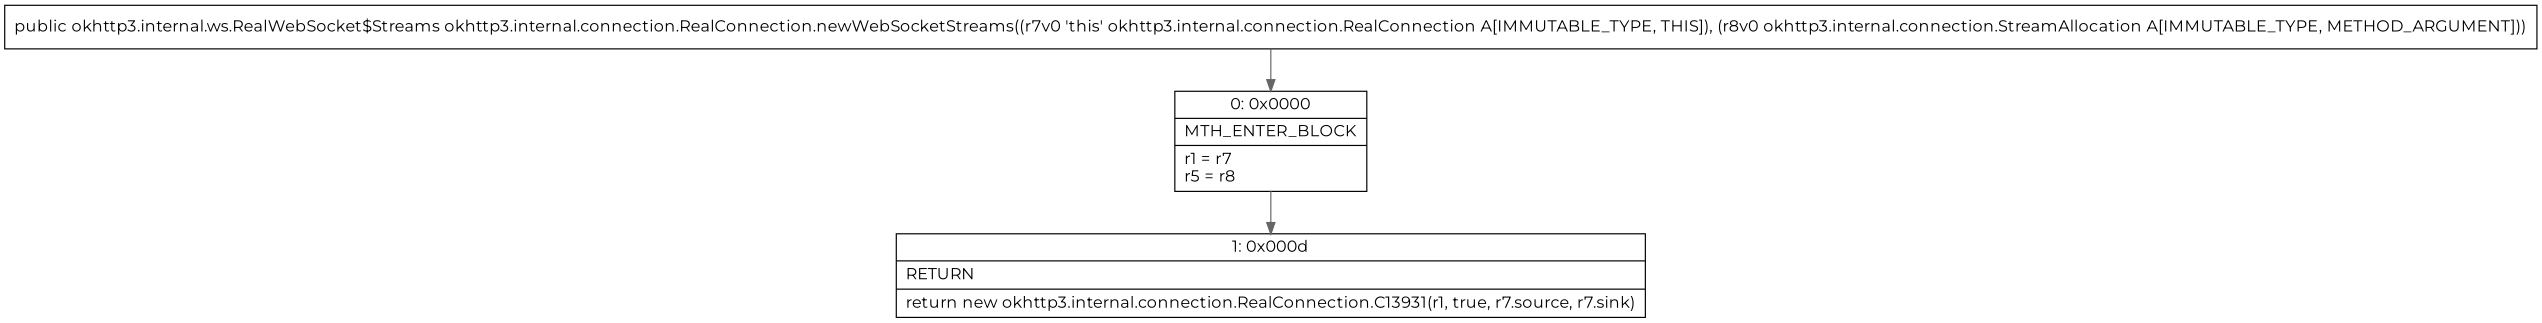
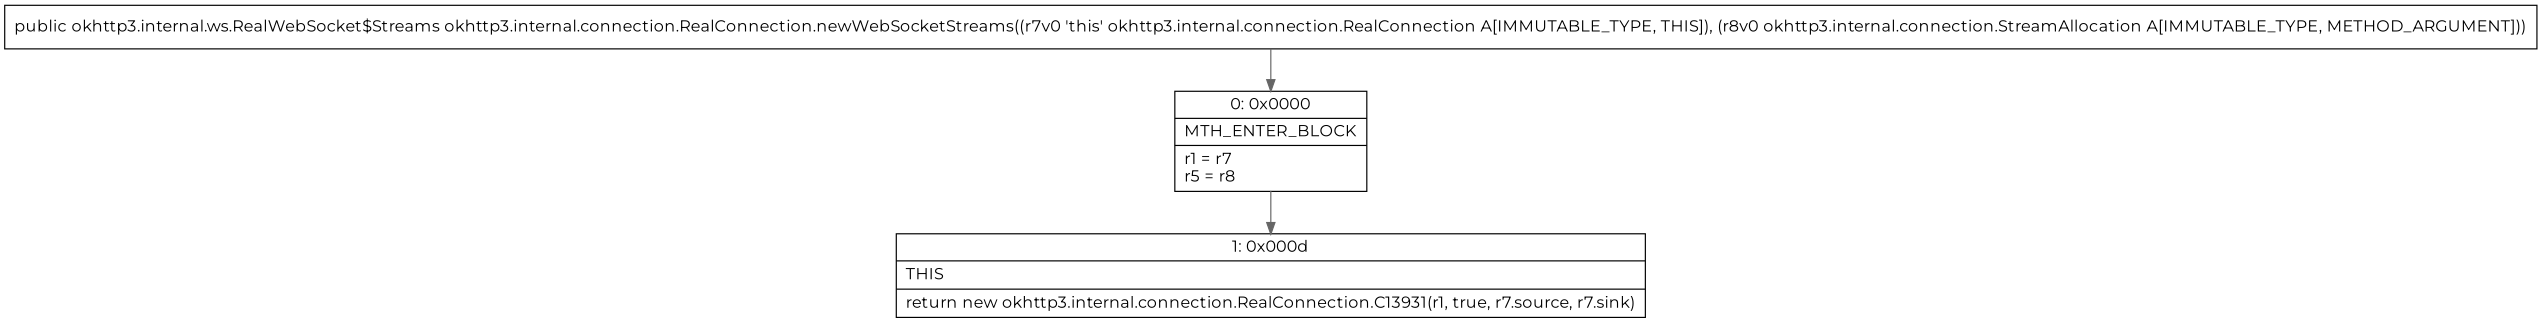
node "1: 0x000d": text "RETURN" -> "THIS"
